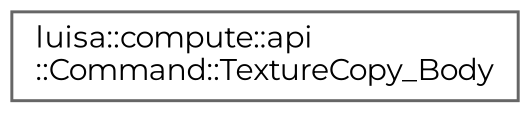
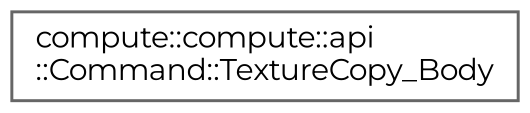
node "luisa::compute::api ::Command::TextureCopy_Body": label "luisa::compute::api ::Command::TextureCopy_Body" -> "compute::compute::api ::Command::TextureCopy_Body"
